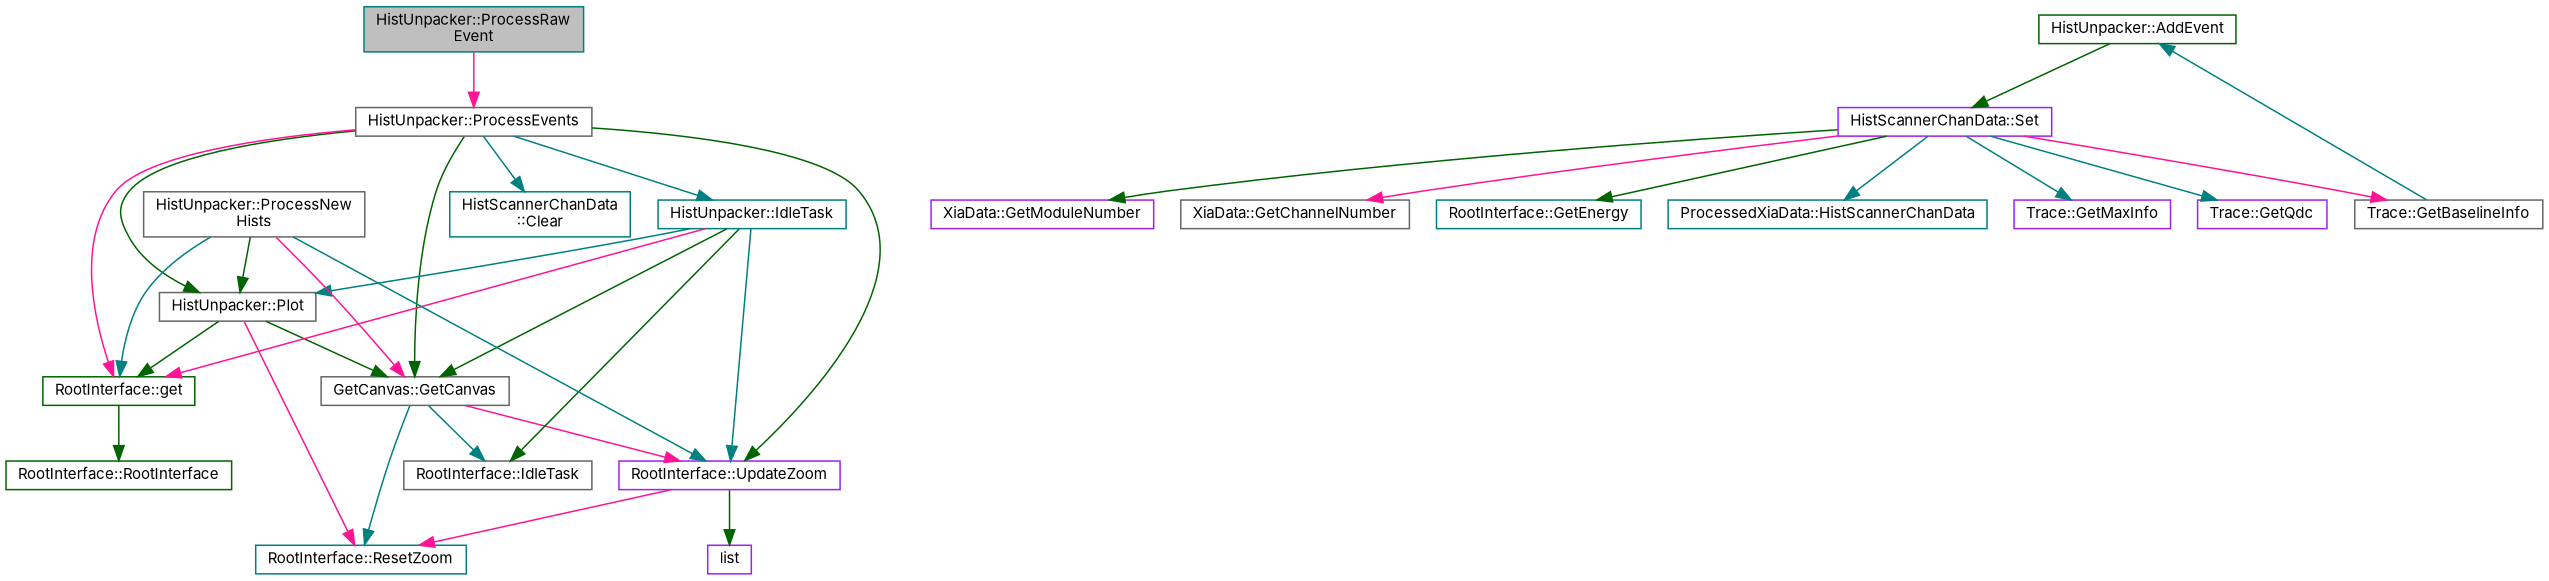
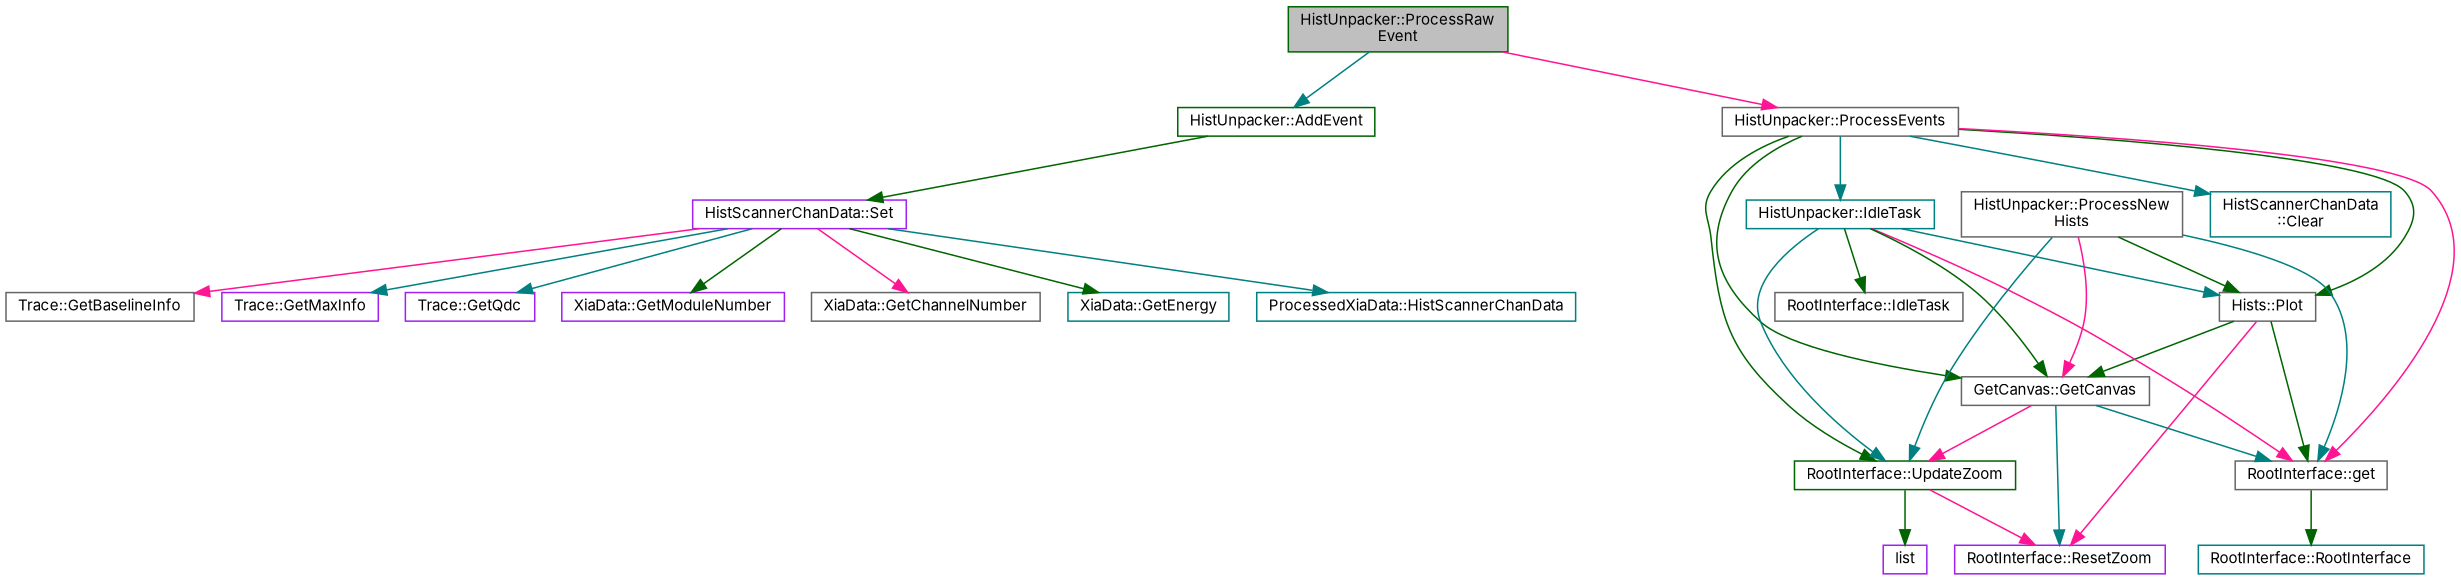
node "HistUnpacker::ProcessRaw Event": color teal -> darkgreen
edge "Trace::GetBaselineInfo" -> "HistUnpacker::AddEvent": now "HistUnpacker::ProcessRaw Event" -> "HistUnpacker::AddEvent"
node "RootInterface::GetEnergy": label "RootInterface::GetEnergy" -> "XiaData::GetEnergy"
node "HistUnpacker::Plot": label "HistUnpacker::Plot" -> "Hists::Plot"
node "RootInterface::get": color darkgreen -> gray40
edge "GetCanvas::GetCanvas" -> "RootInterface::IdleTask": now "GetCanvas::GetCanvas" -> "RootInterface::get"
node "RootInterface::RootInterface": color darkgreen -> teal
node "RootInterface::UpdateZoom": color purple -> darkgreen
node "RootInterface::ResetZoom": color teal -> purple
